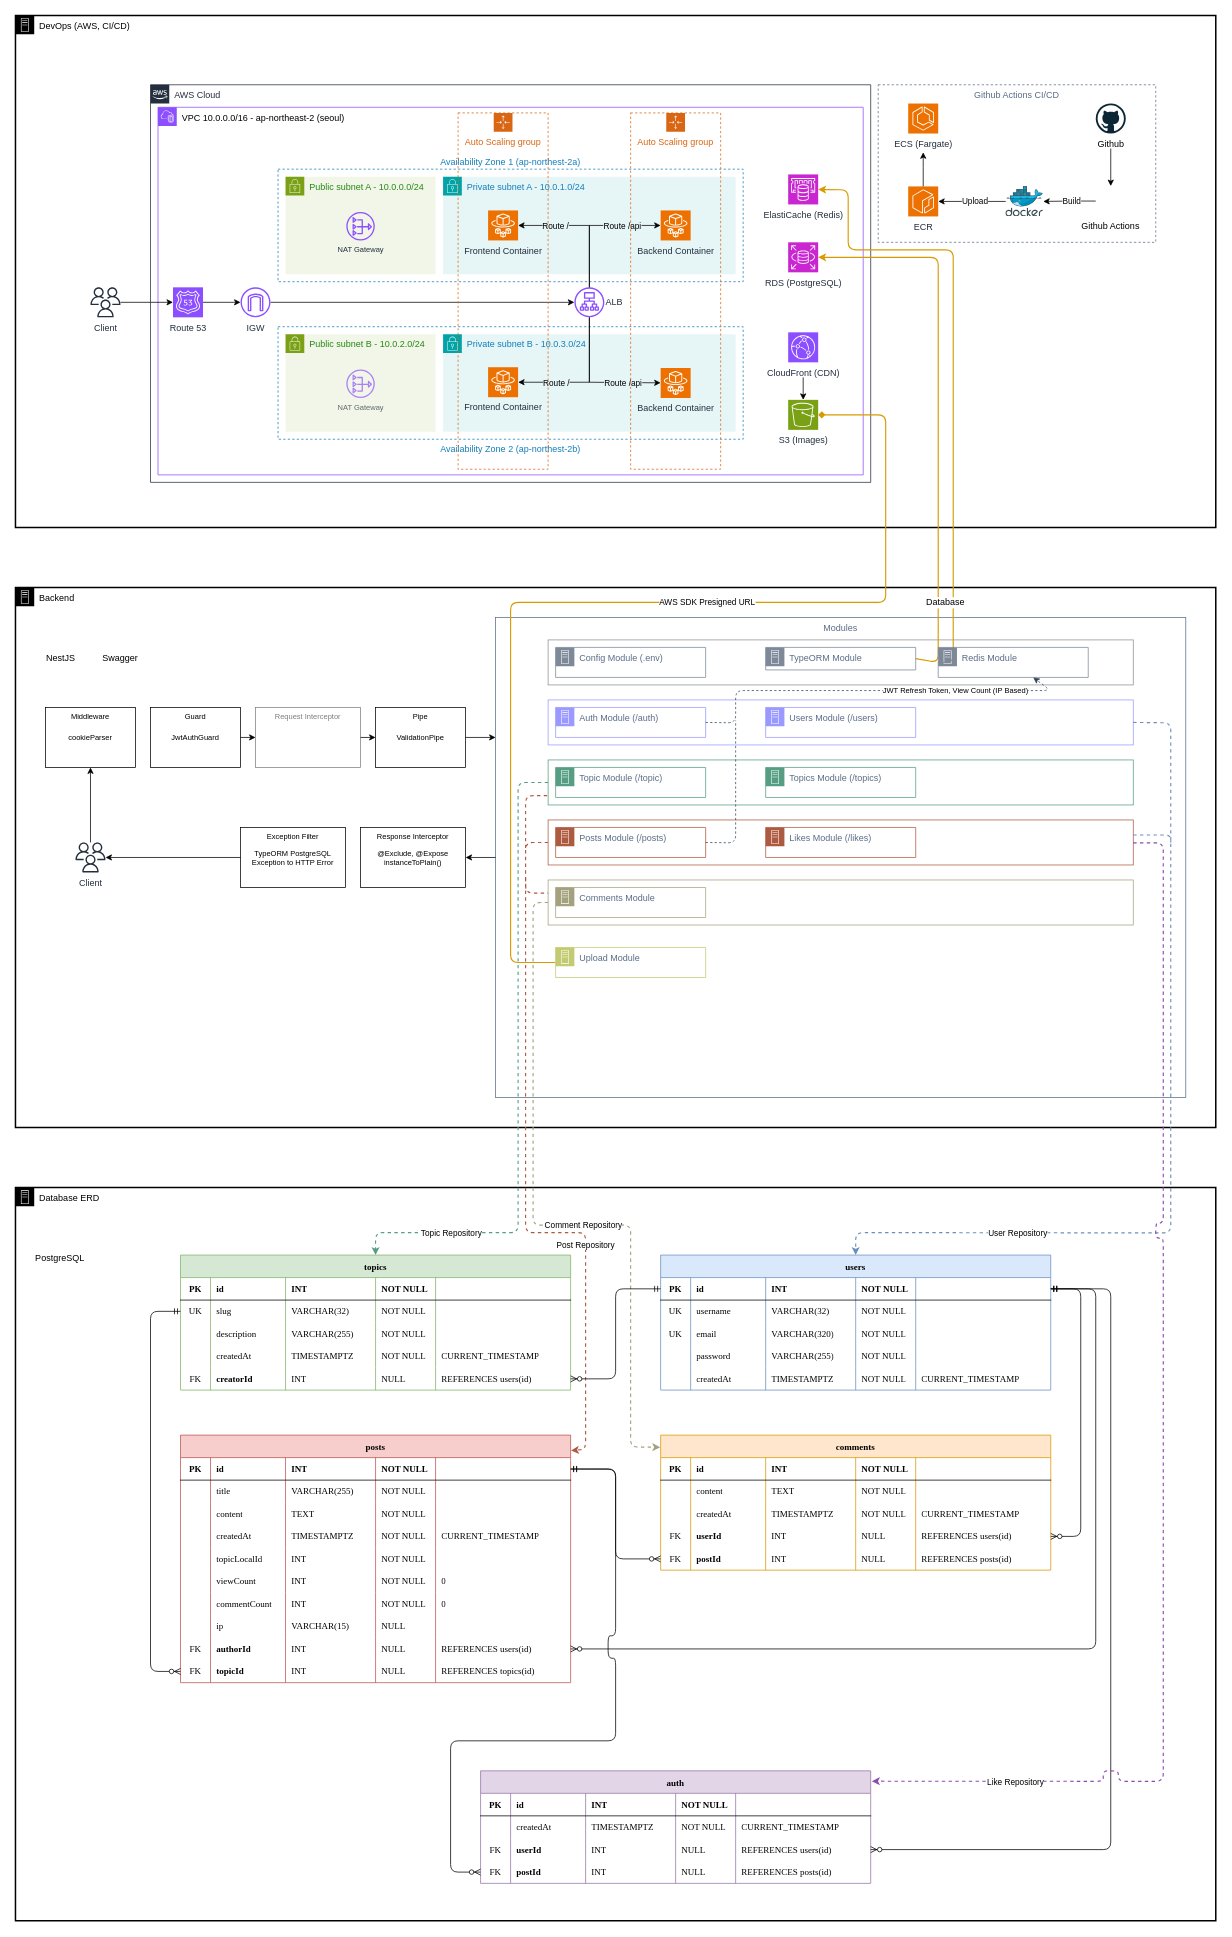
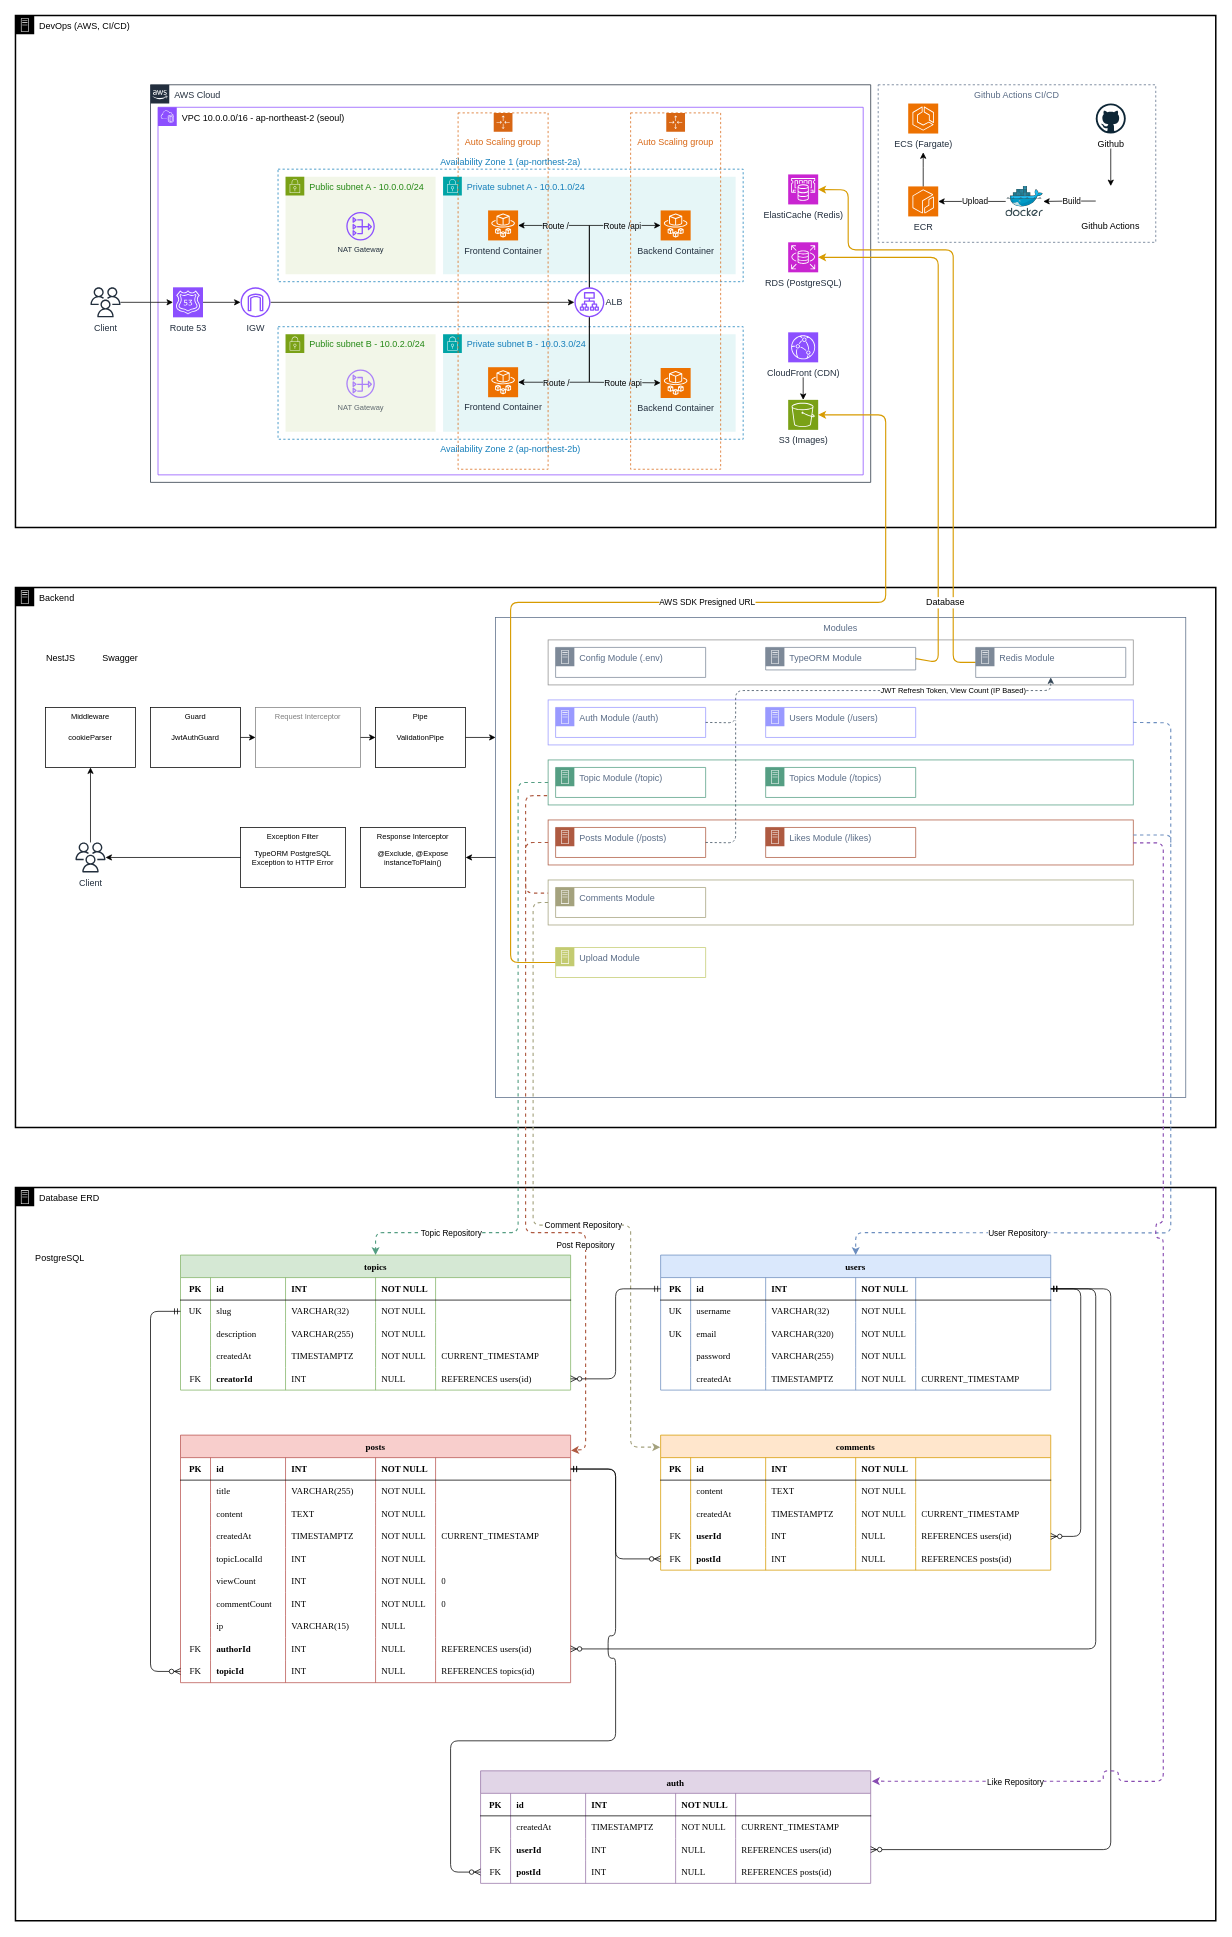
edge "Upload Module" -> "S3 (Images)": arrowhead diamond -> classic
node "Redis Module": moved (1013, 662) -> (1050, 662)
